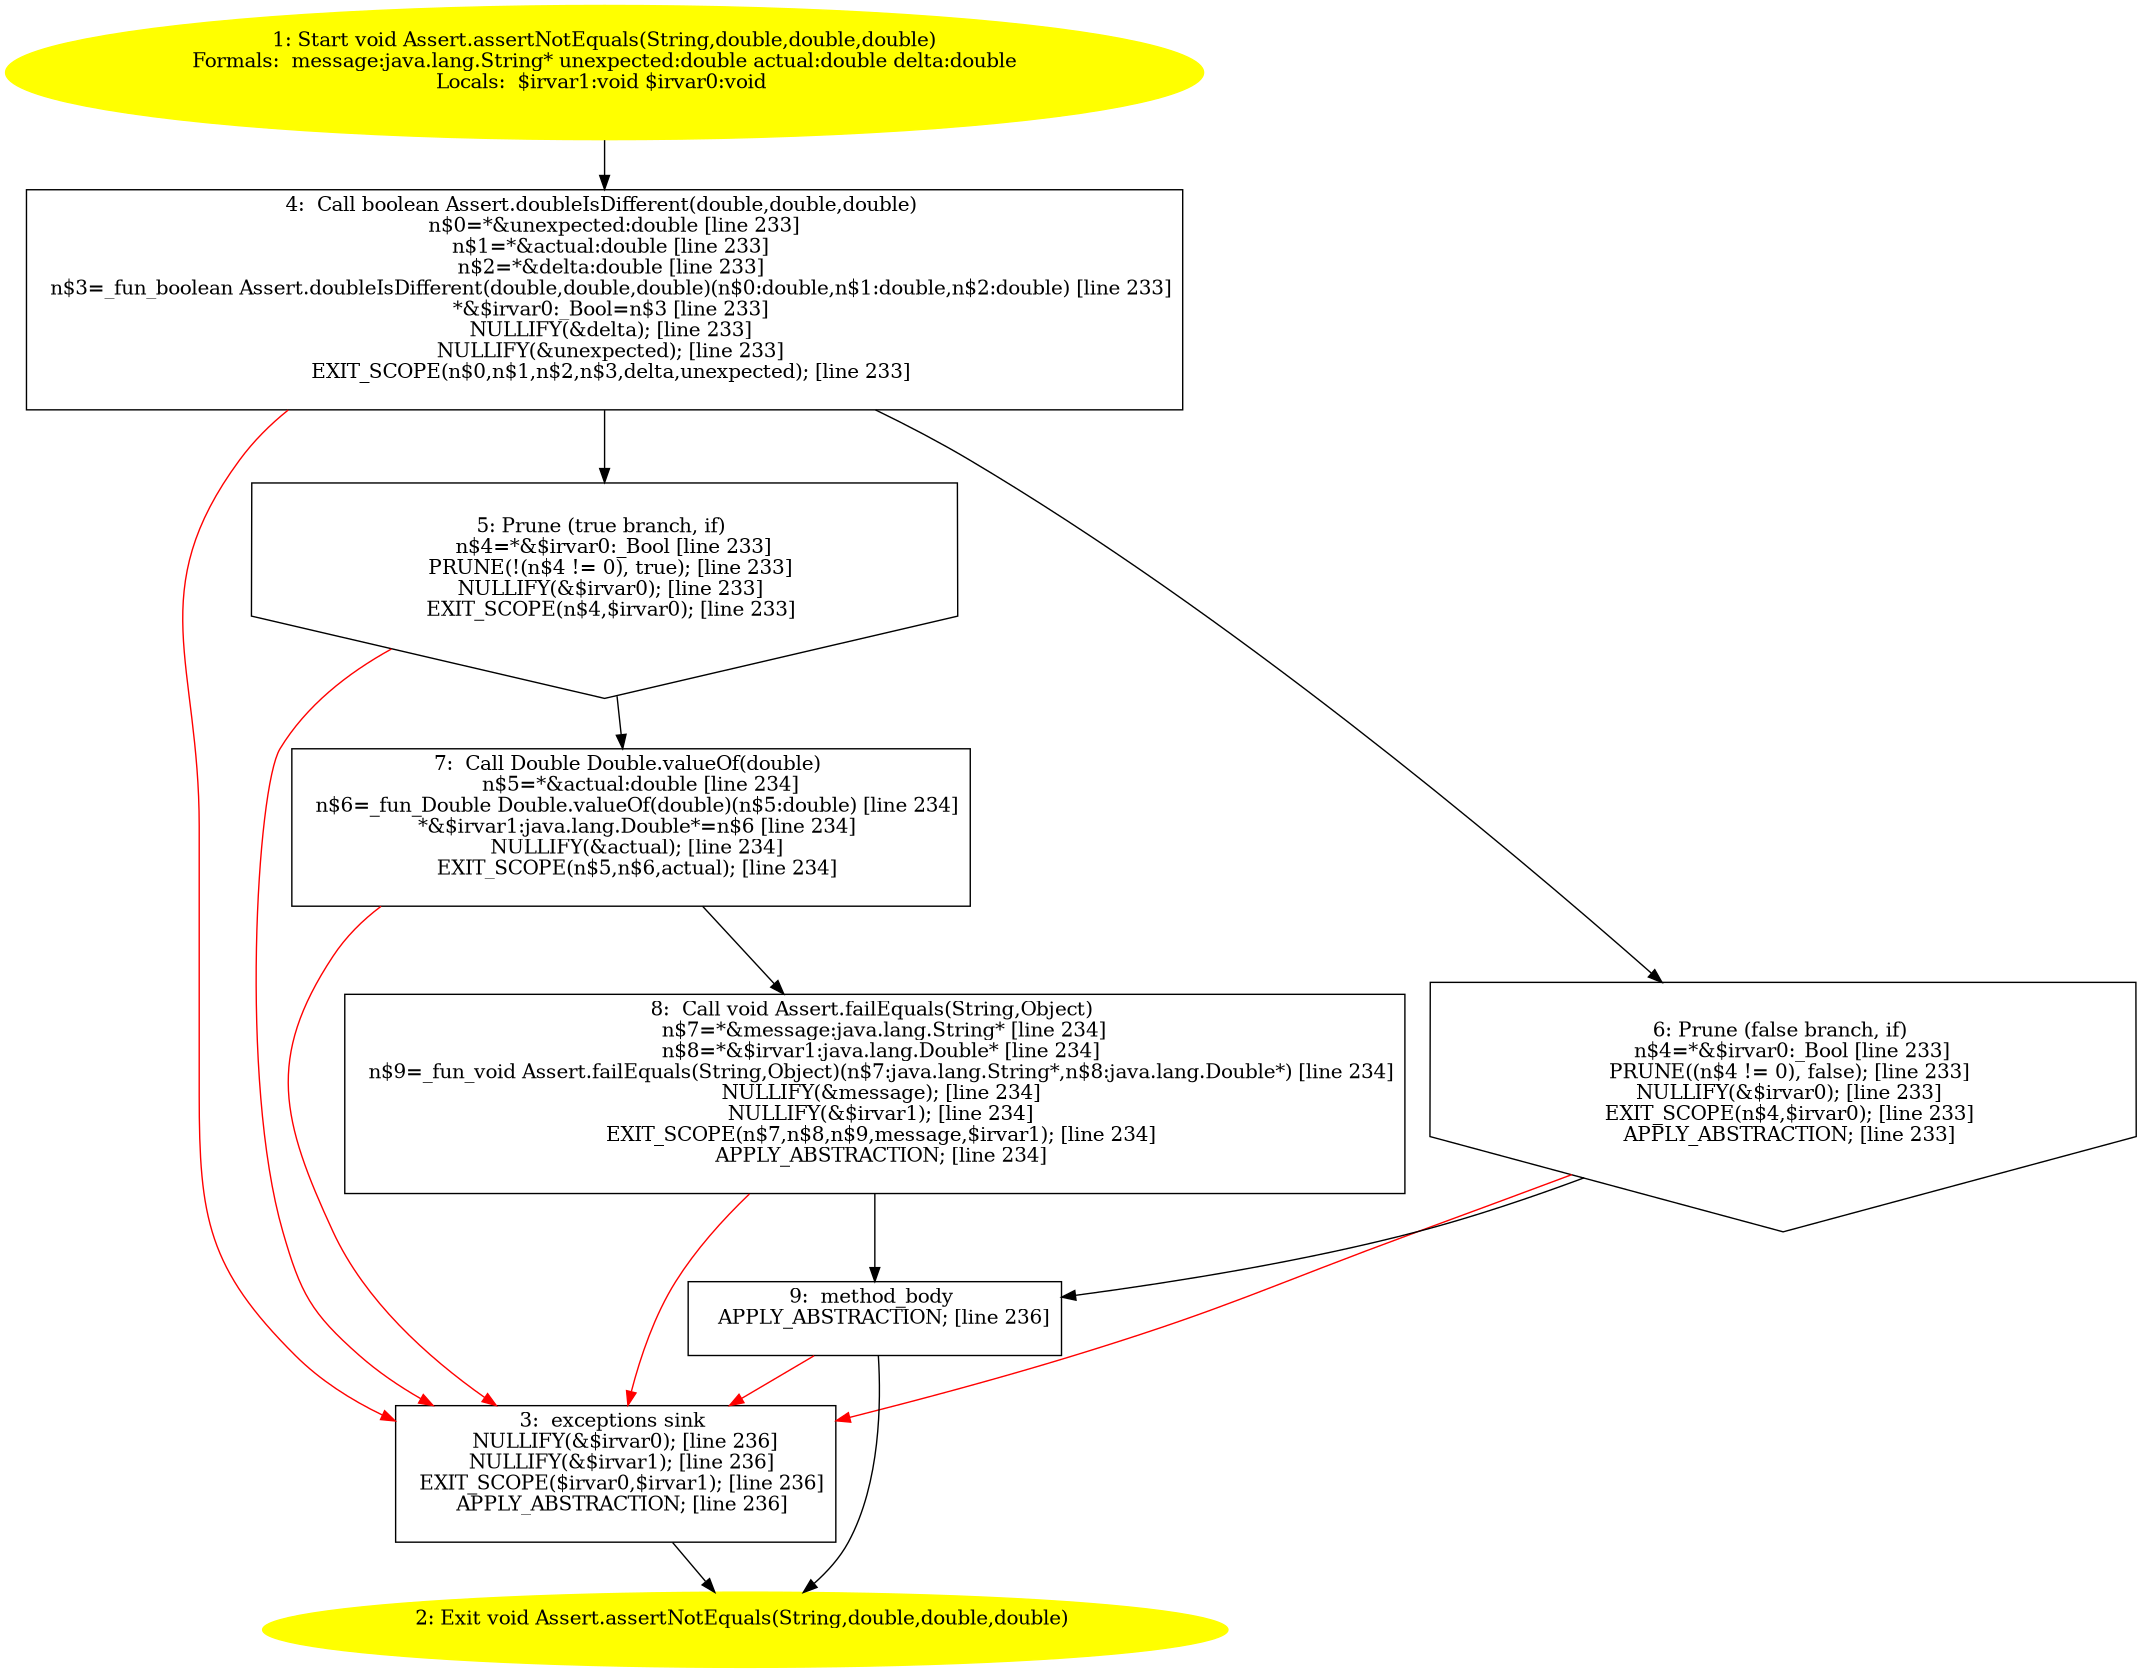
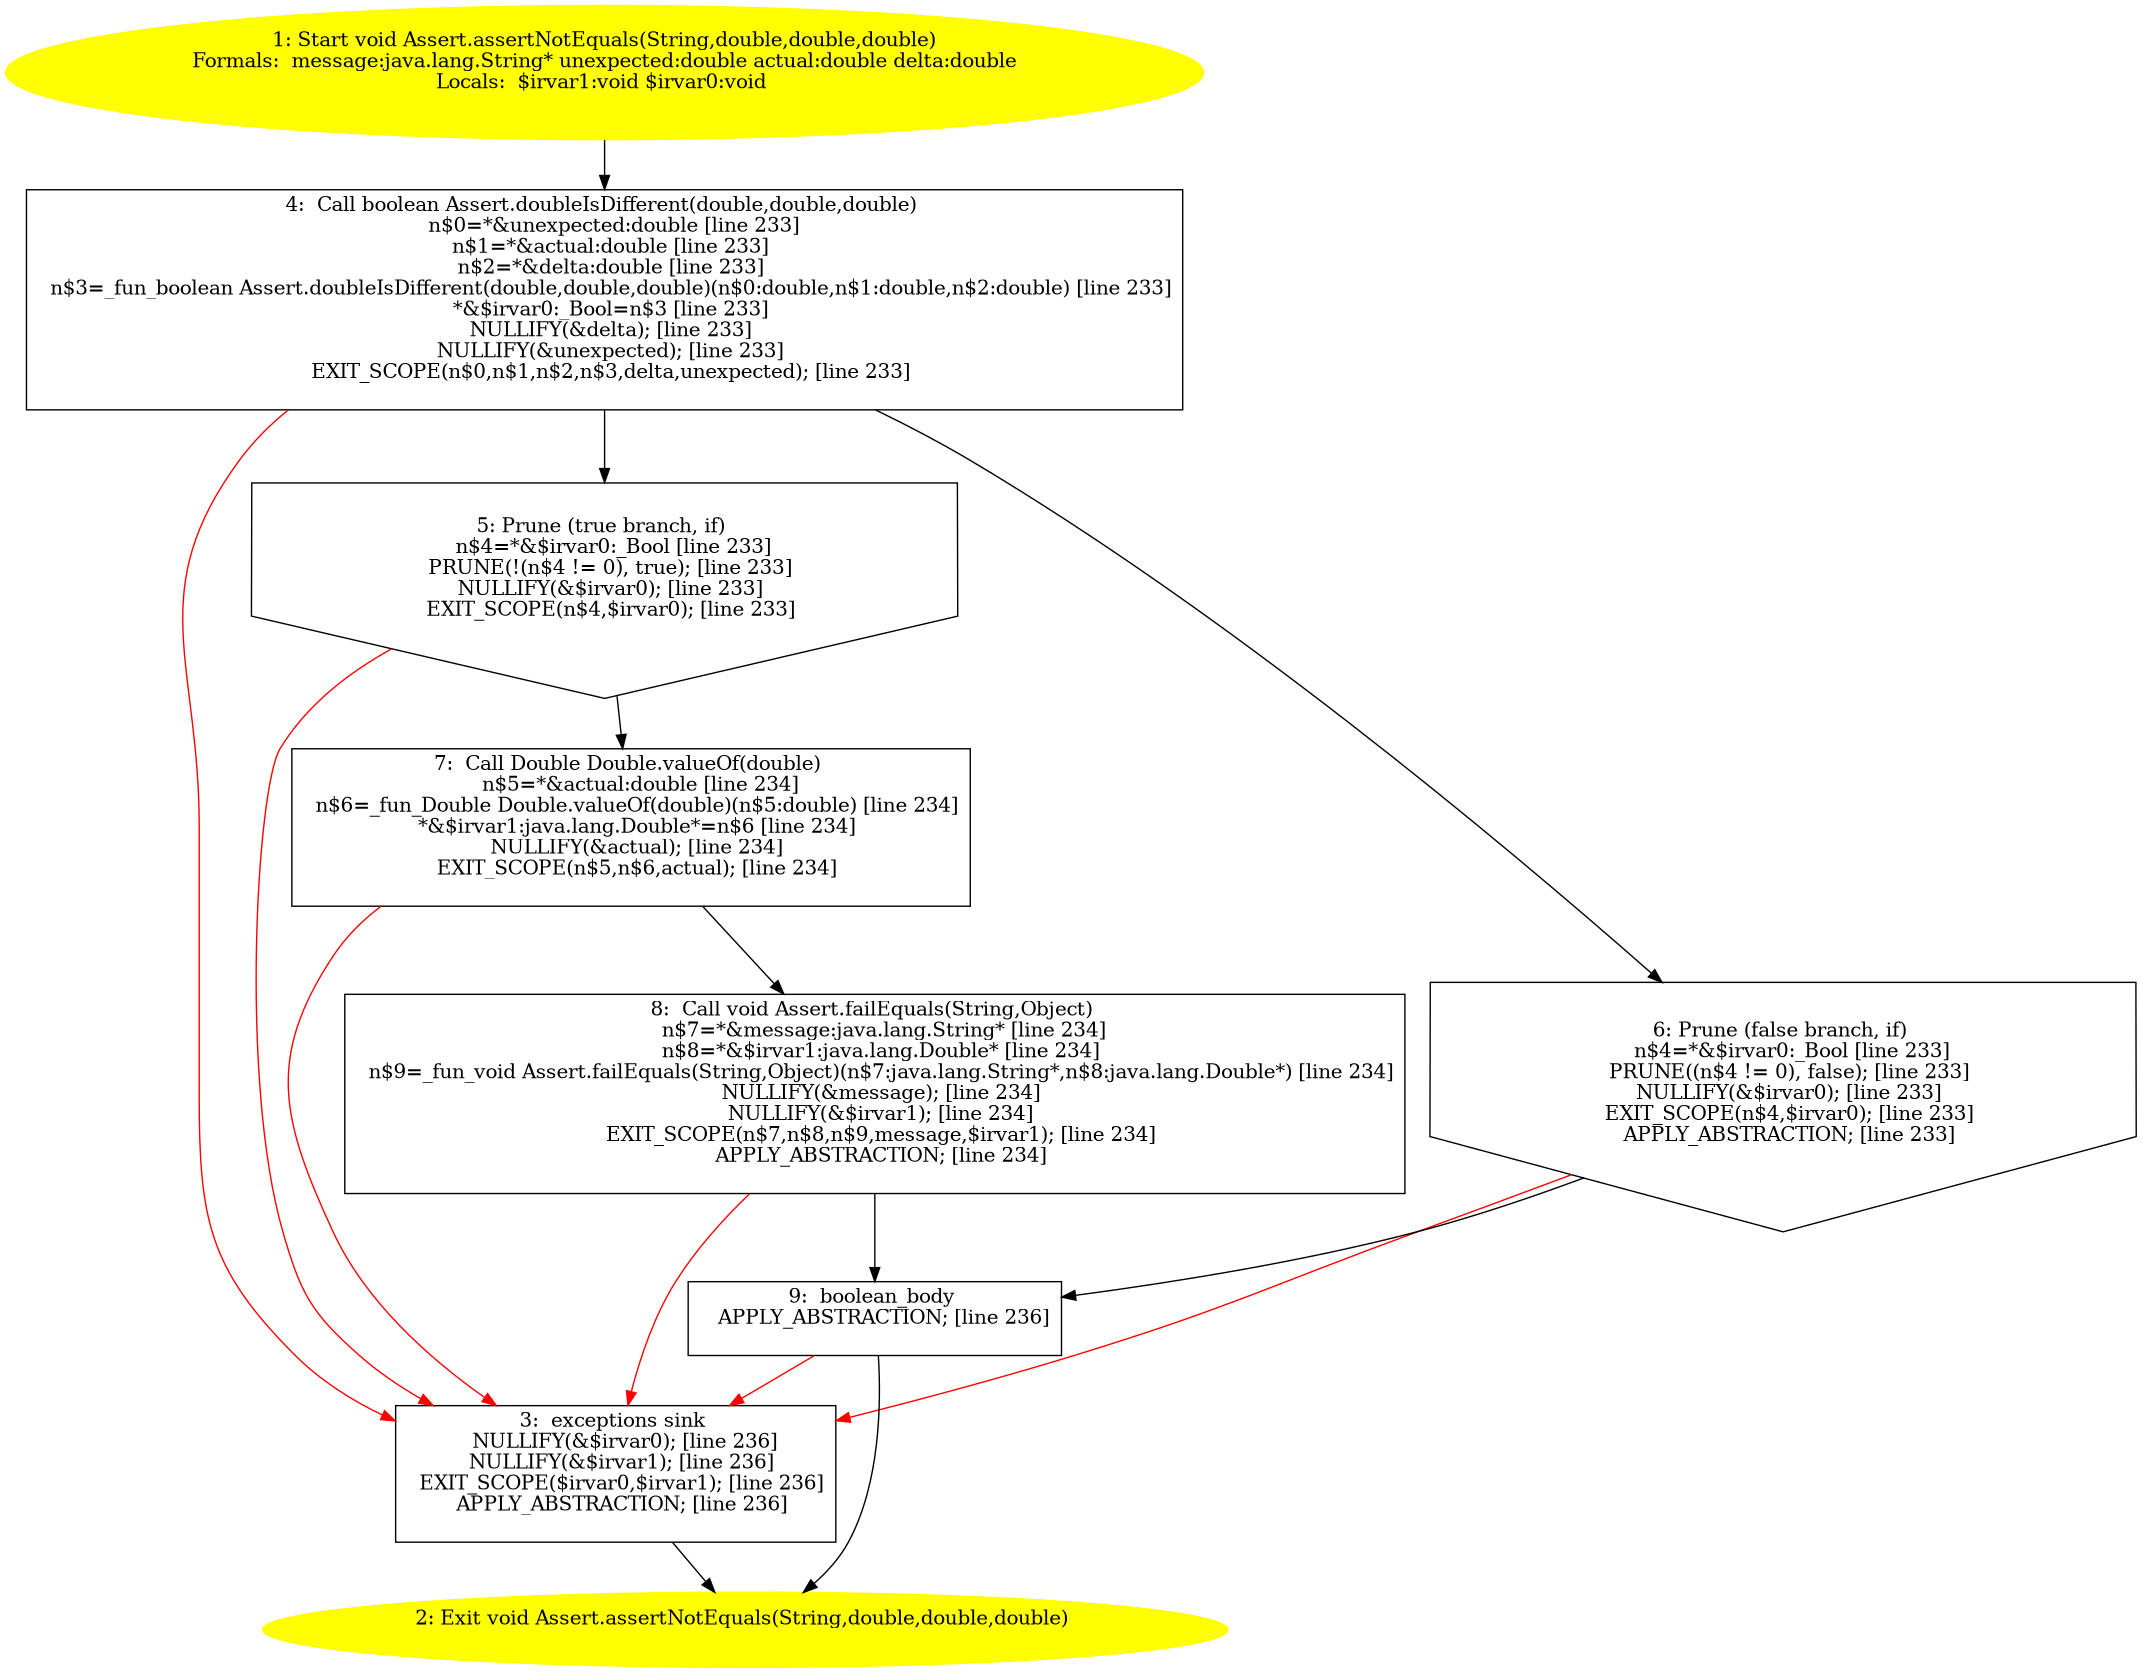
node "9:  method_body APPLY_ABSTRACTION; [line 236]": label "9:  method_body APPLY_ABSTRACTION; [line 236]" -> "9:  boolean_body APPLY_ABSTRACTION; [line 236]"
